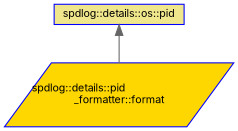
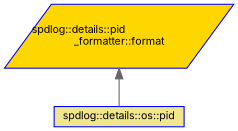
edge "spdlog::details::pid _formatter::format" -> "spdlog::details::os::pid": reversed
